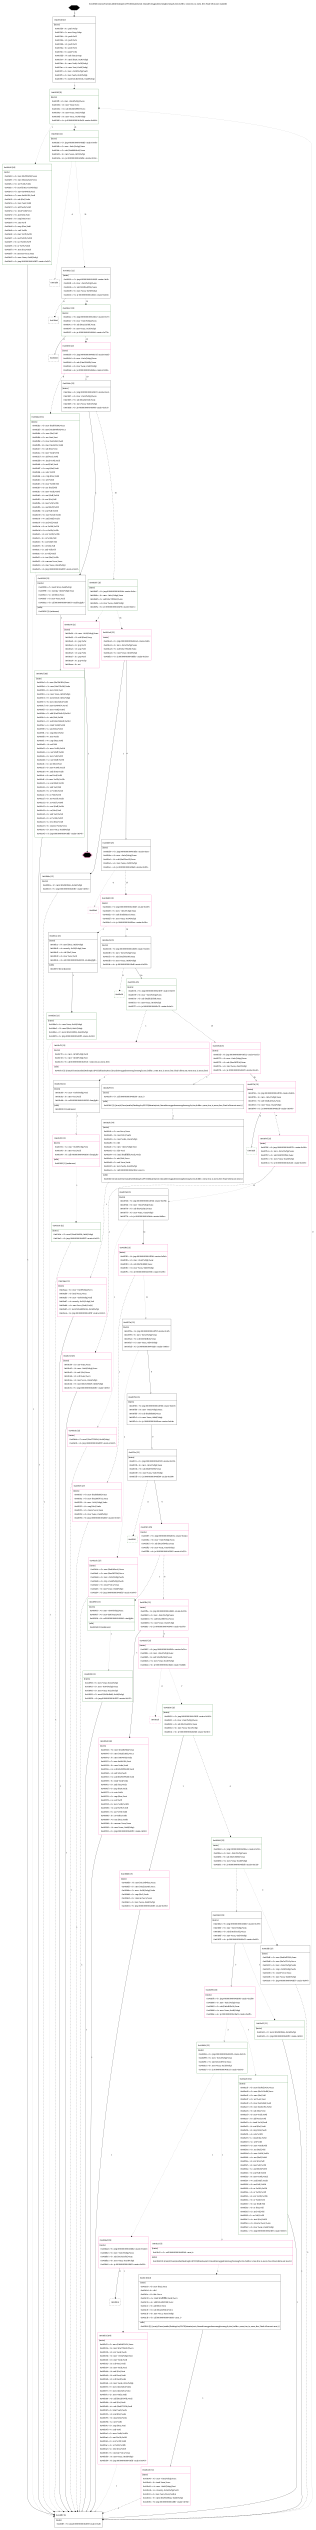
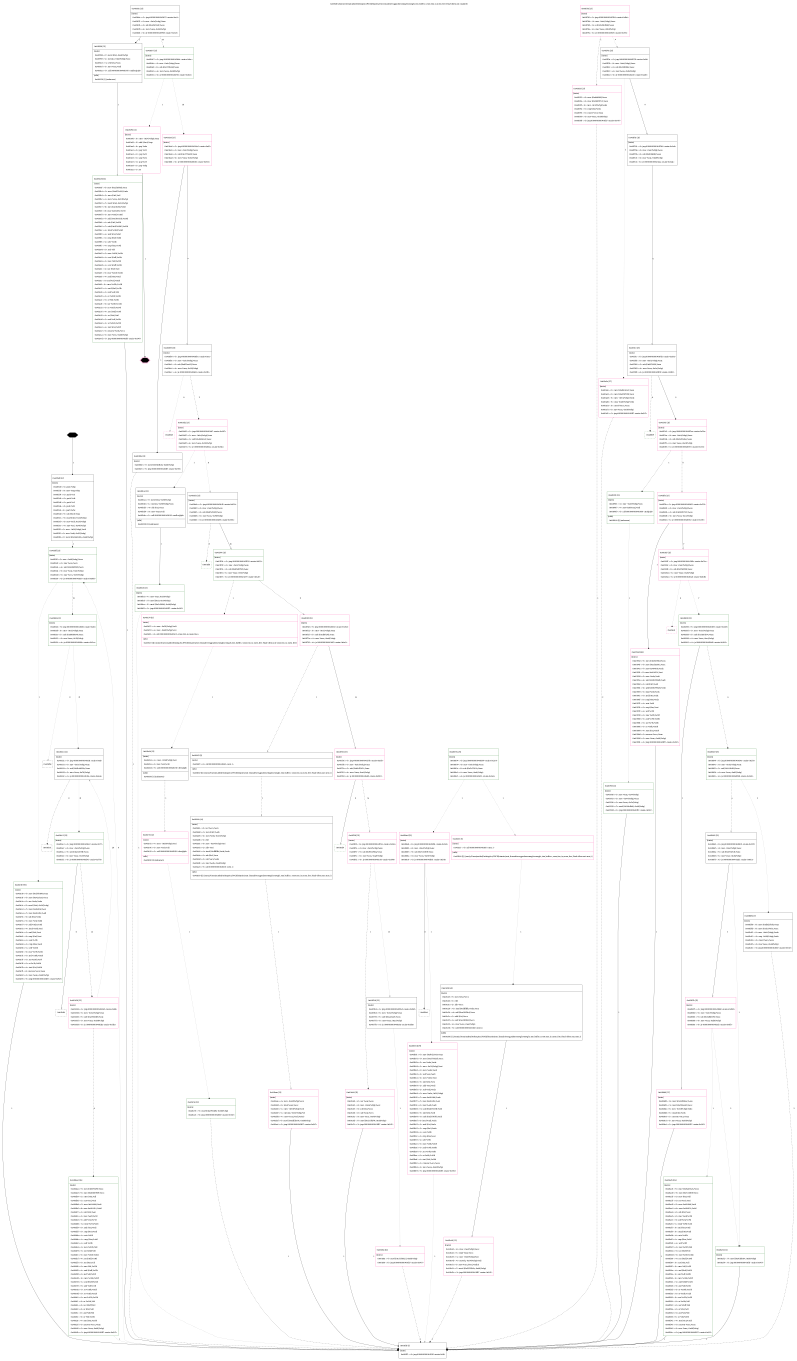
edge "0x401658 [22]" -> "0x40166e [25]": now "0x401658 [22]" -> "0x40162c [22]"
edge "0x401768 [25]" -> "0x401781 [25]": removed, label "12"
edge "0x40187b [25]" -> "0x401894 [25]": now "0x40187b [25]" -> "0x401a52 [12]"
